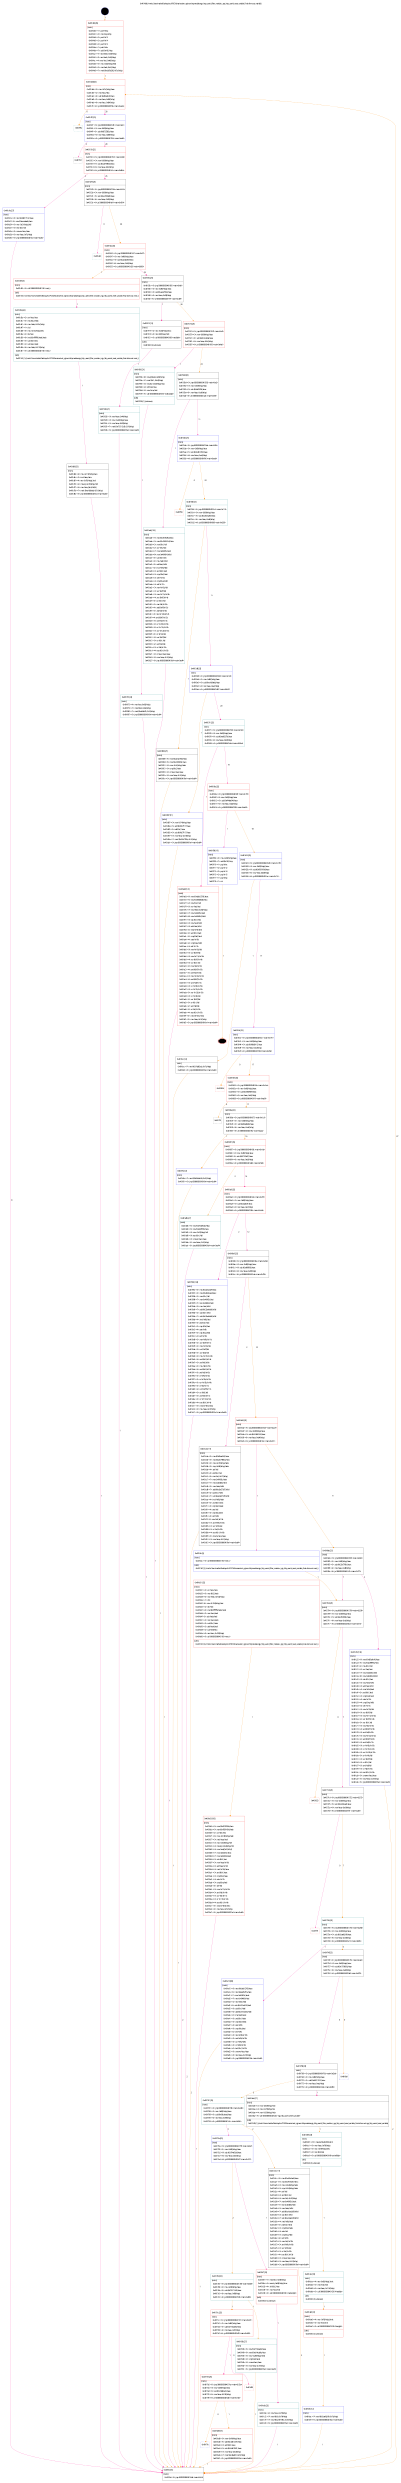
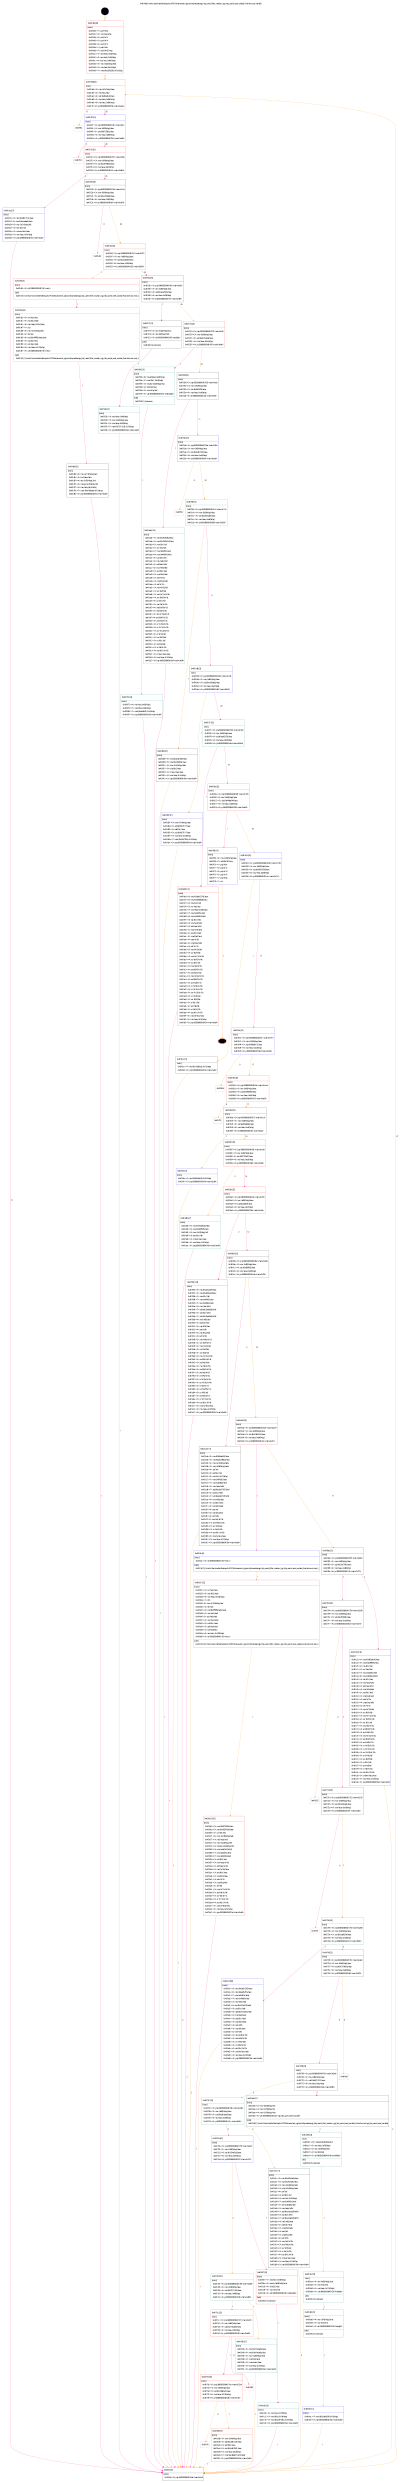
edge "0x401b2c [5]" -> "0x401704 [25]": now "0x401b2c [5]" -> "0x401b31 [52]"
